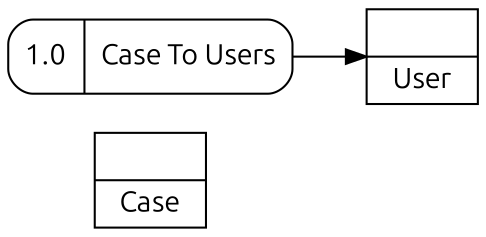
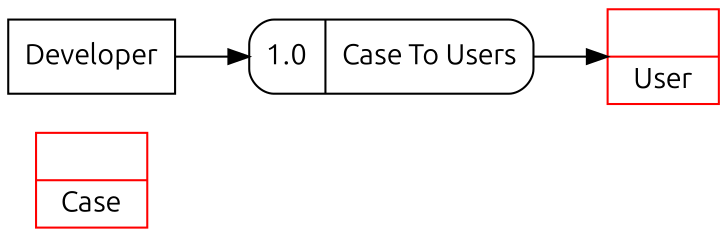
node "Developer": added
node "User": color black -> red
node "Case": color black -> red
